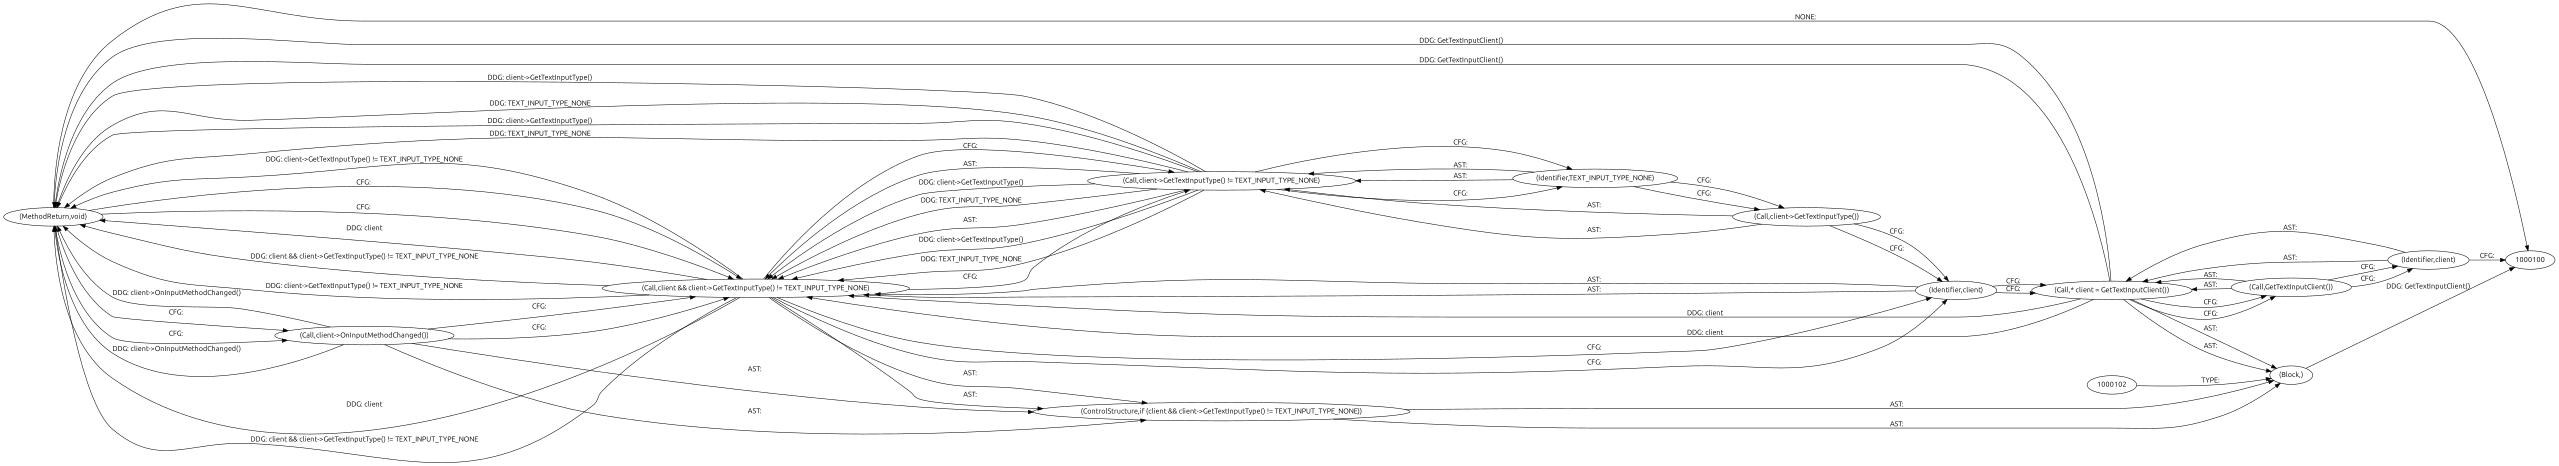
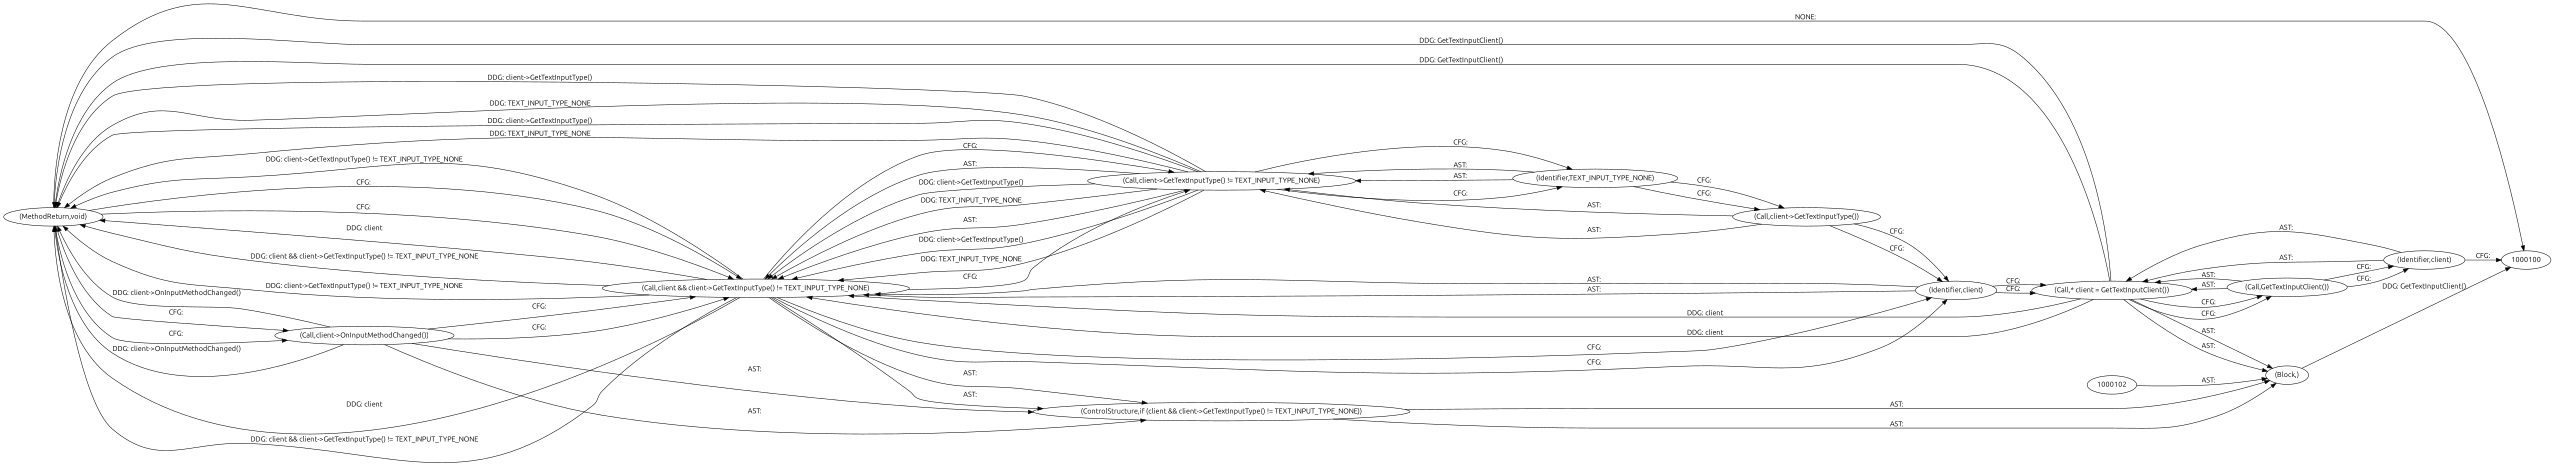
edge "1000102" -> "(Block,)": label "TYPE: " -> "AST: "
